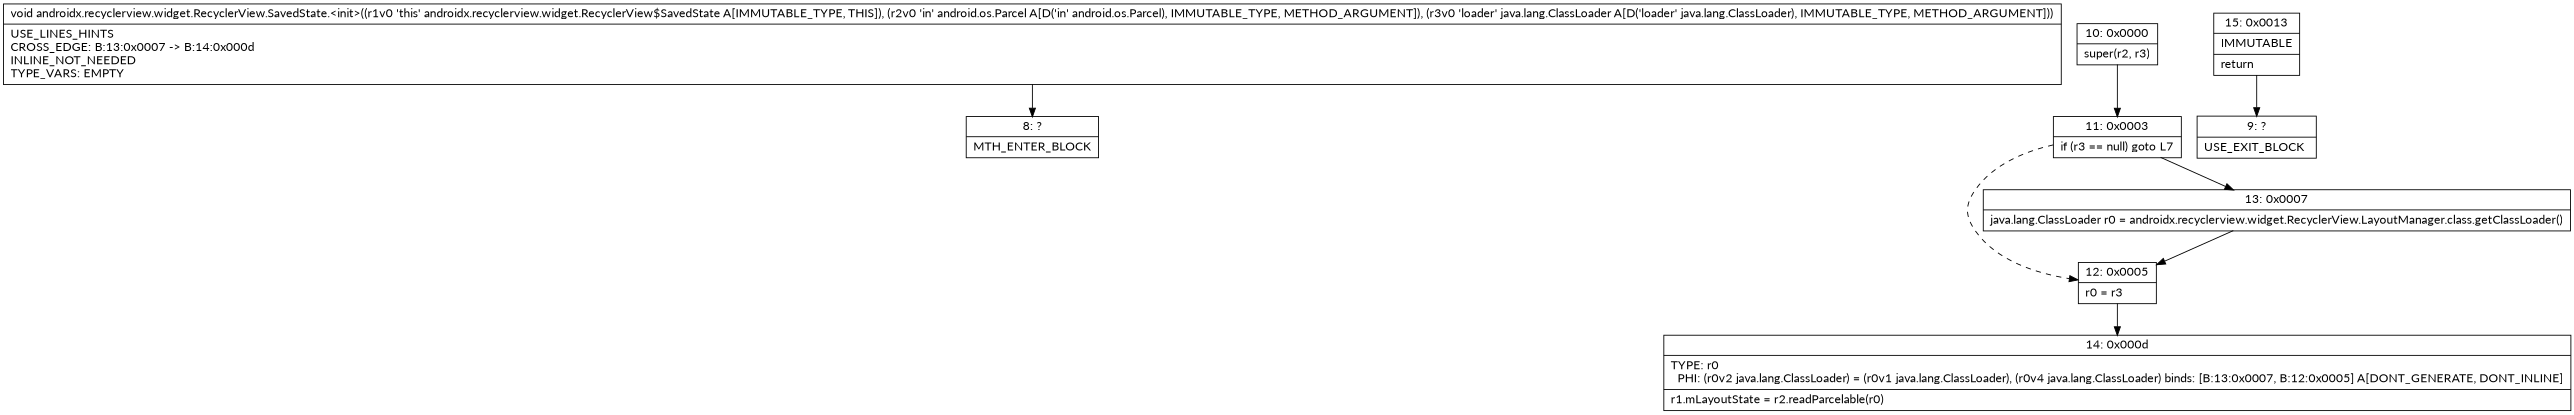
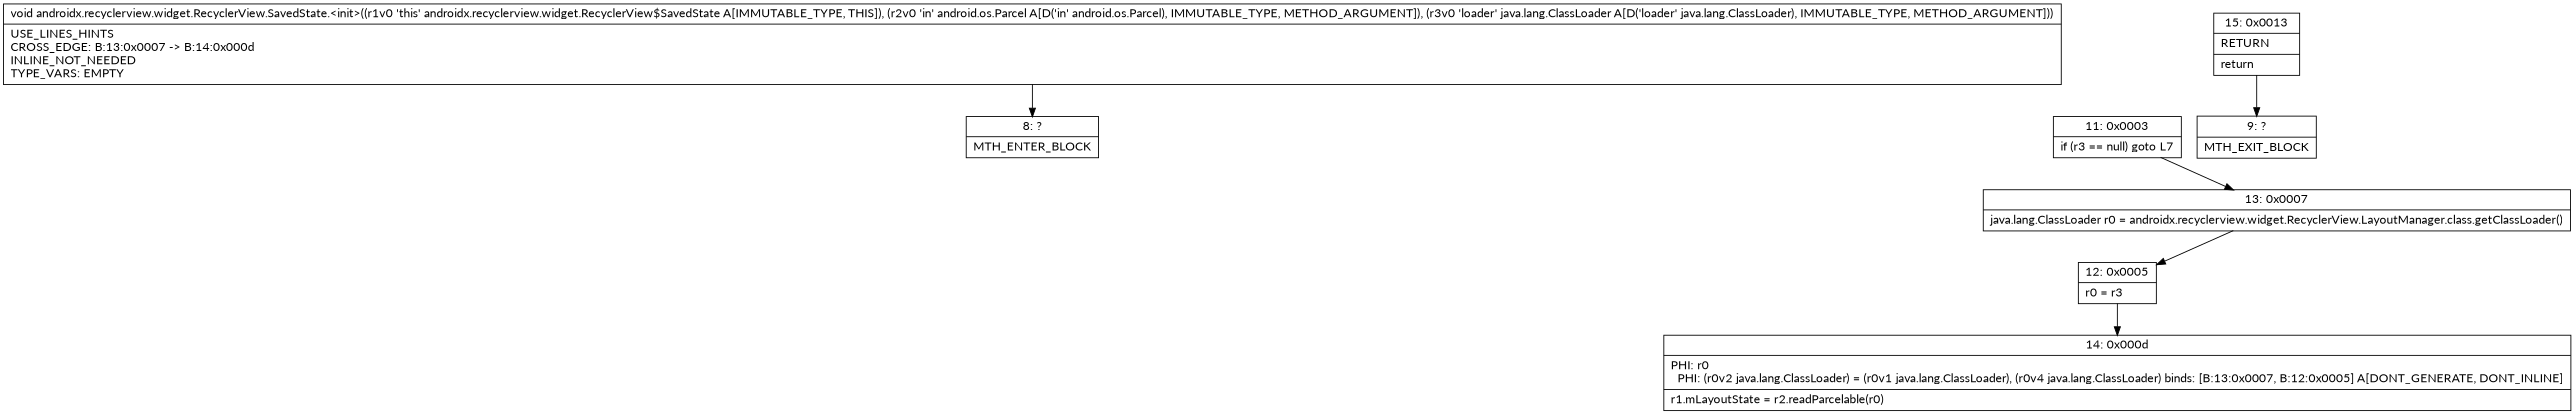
node "15: 0x0013": text "IMMUTABLE" -> "RETURN"
node "10: 0x0000": removed
node "9: ?": text "USE_EXIT_BLOCK" -> "MTH_EXIT_BLOCK"
edge "11: 0x0003" -> "12: 0x0005": removed
node "14: 0x000d": text "TYPE: r0" -> "PHI: r0"
